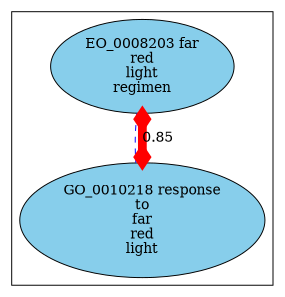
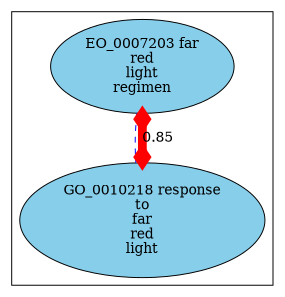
node "EO_0008203 far red light regimen": label "EO_0008203 far red light regimen" -> "EO_0007203 far red light regimen"
